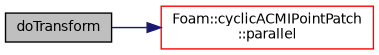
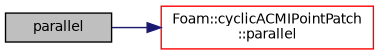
node "doTransform": label "doTransform" -> "parallel"
